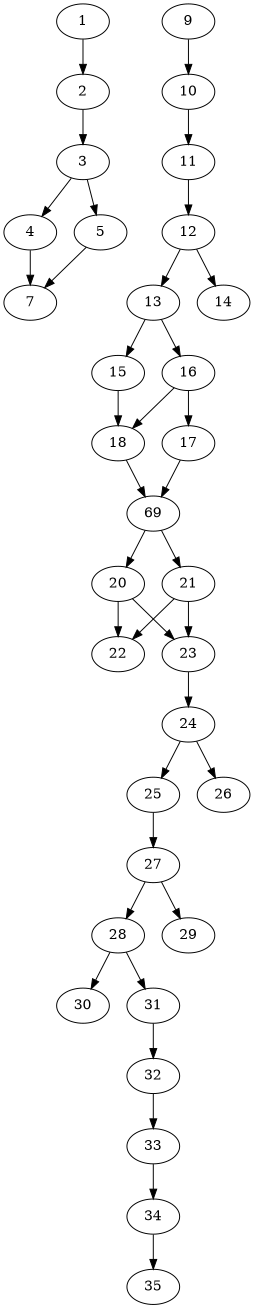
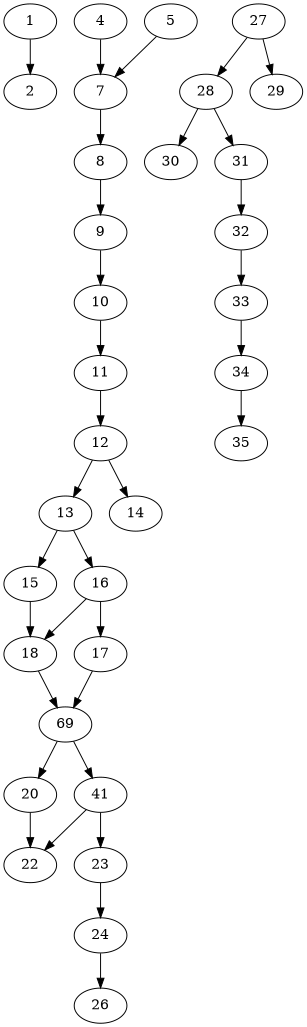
node "3": removed
node "8": added
node "21": label "21" -> "41"
edge "20" -> "23": removed
node "25": removed
